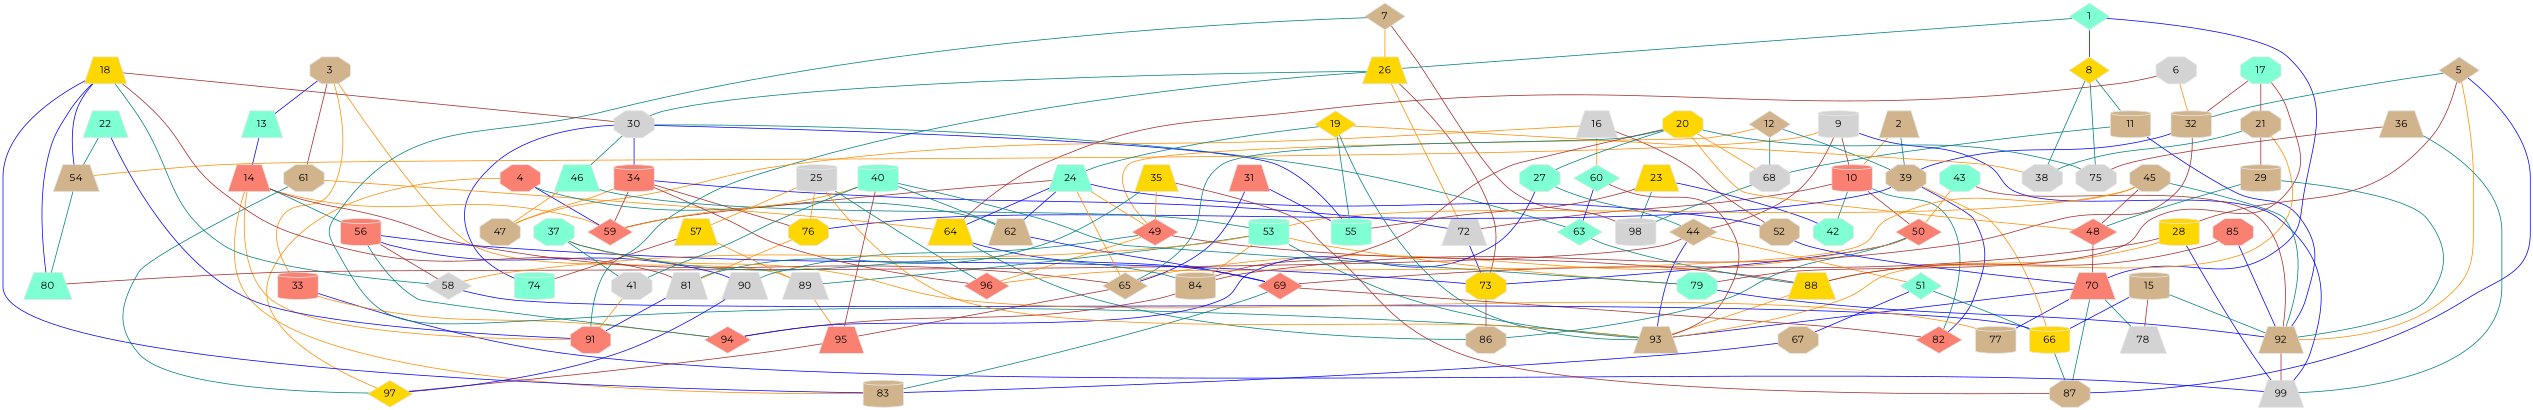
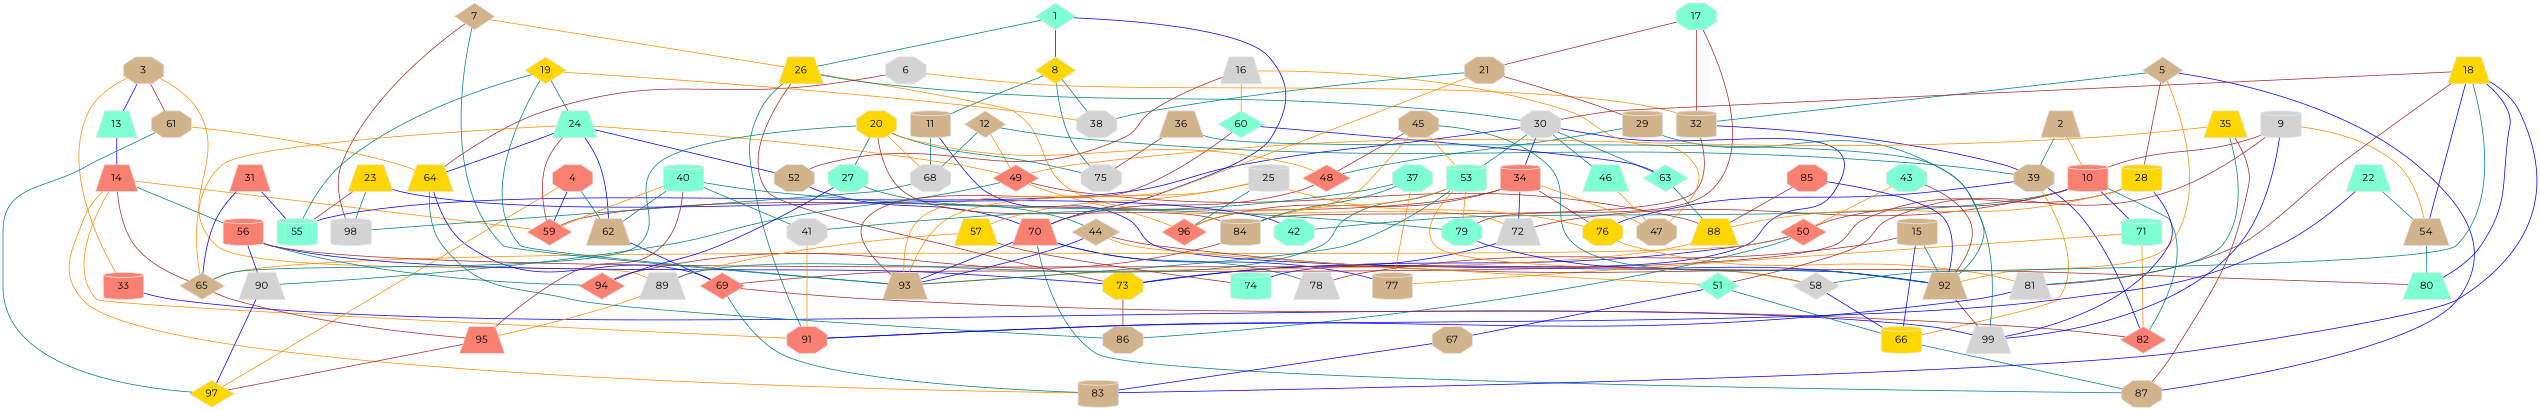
edge "9" -- "44": now "9" -- "51"
edge "46" -- "53": now "30" -- "53"
node "71": added
edge "33" -- "94": removed
